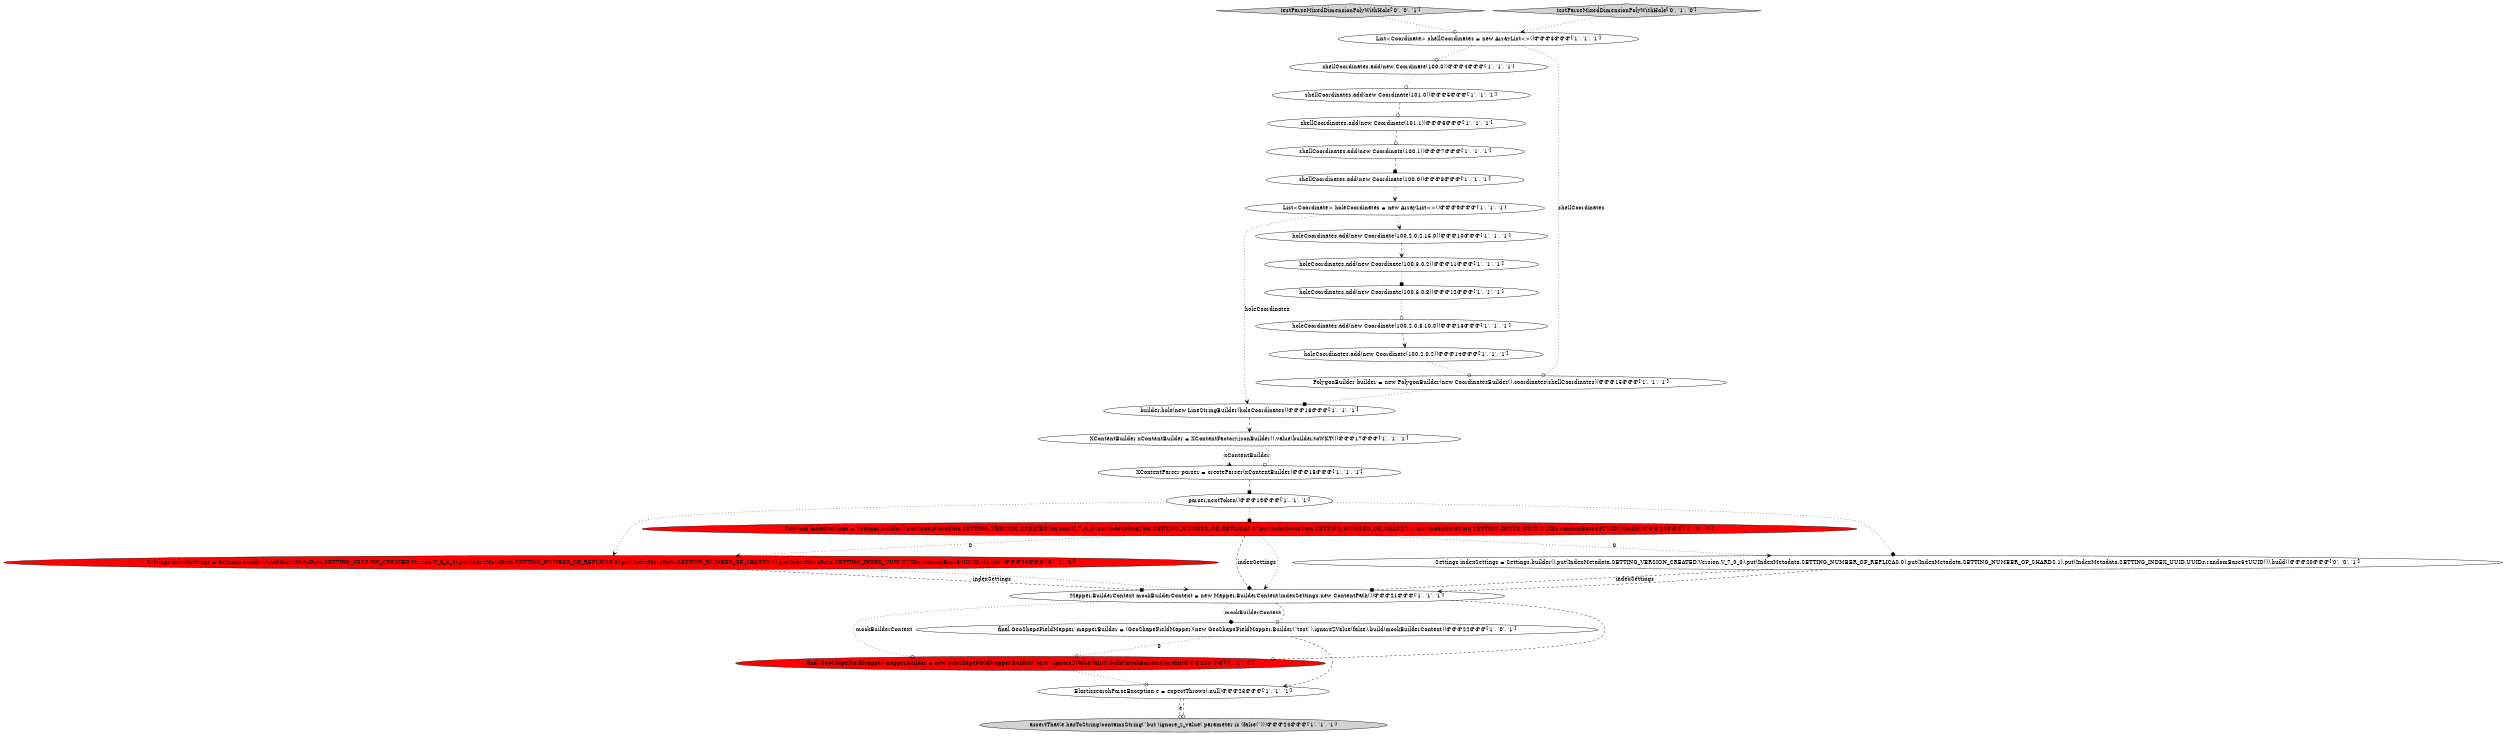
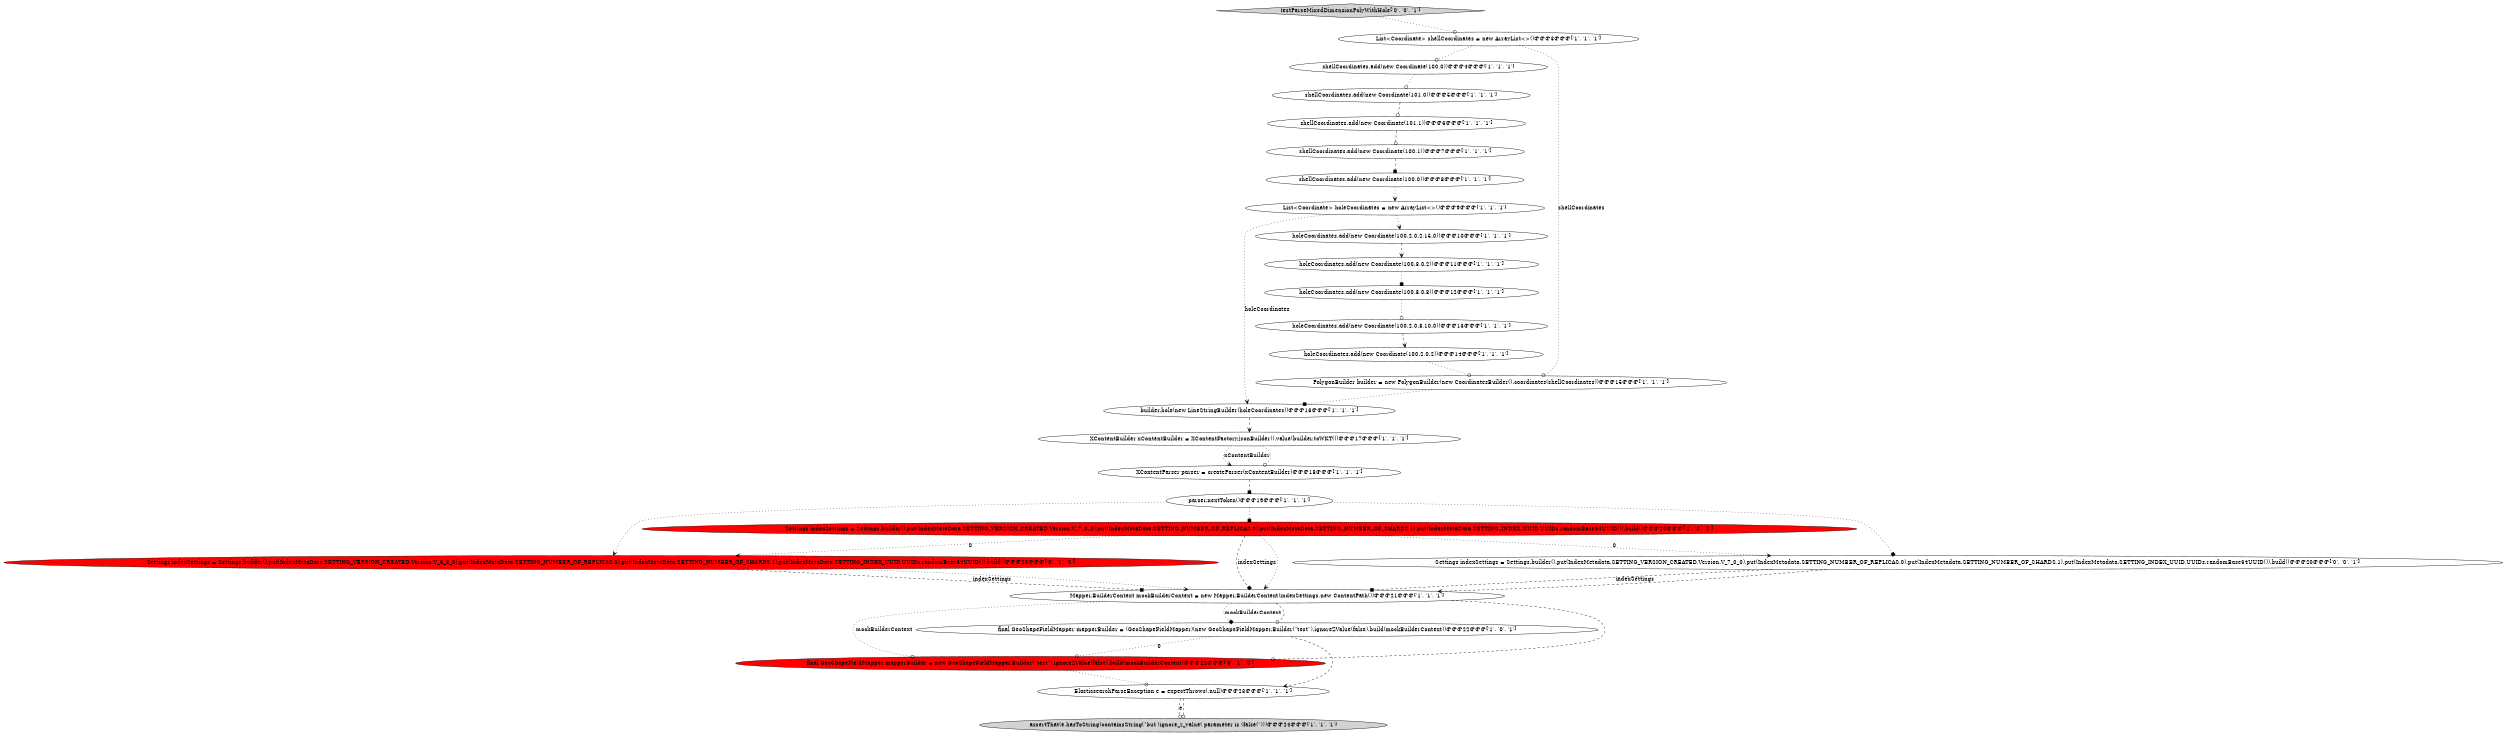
node "testParseMixedDimensionPolyWithHole['0', '1', '0']": removed
